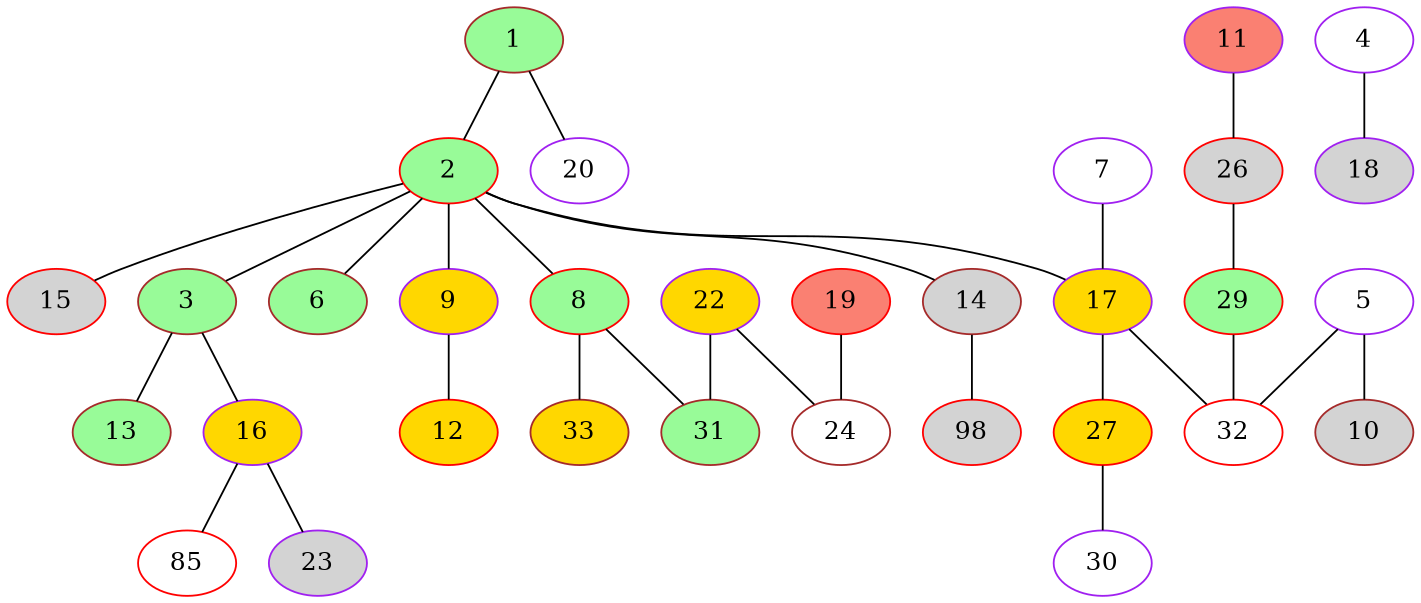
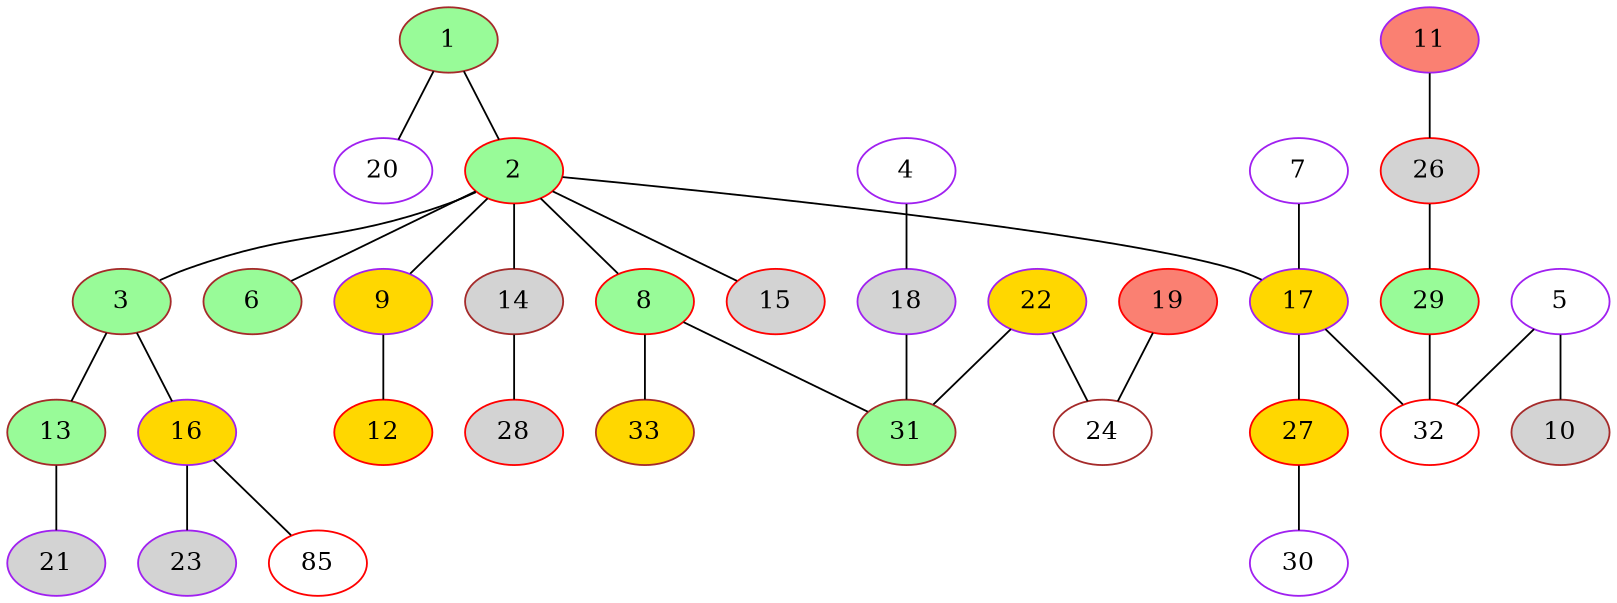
edge "18" -- "31": added
node "98": label "98" -> "28"
node "21": added
